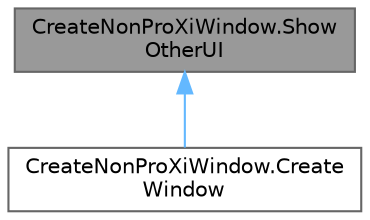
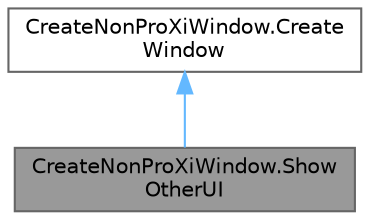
edge "CreateNonProXiWindow.Create Window" -> "CreateNonProXiWindow.Show OtherUI": reversed
